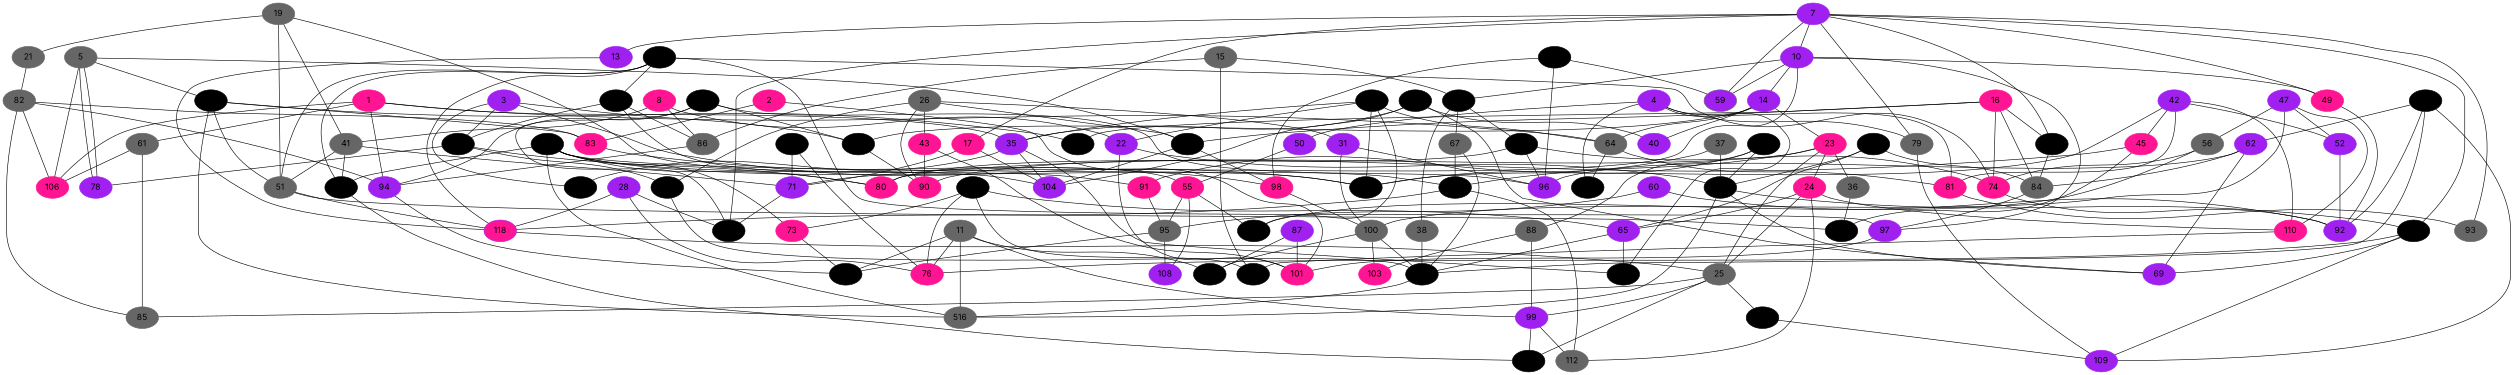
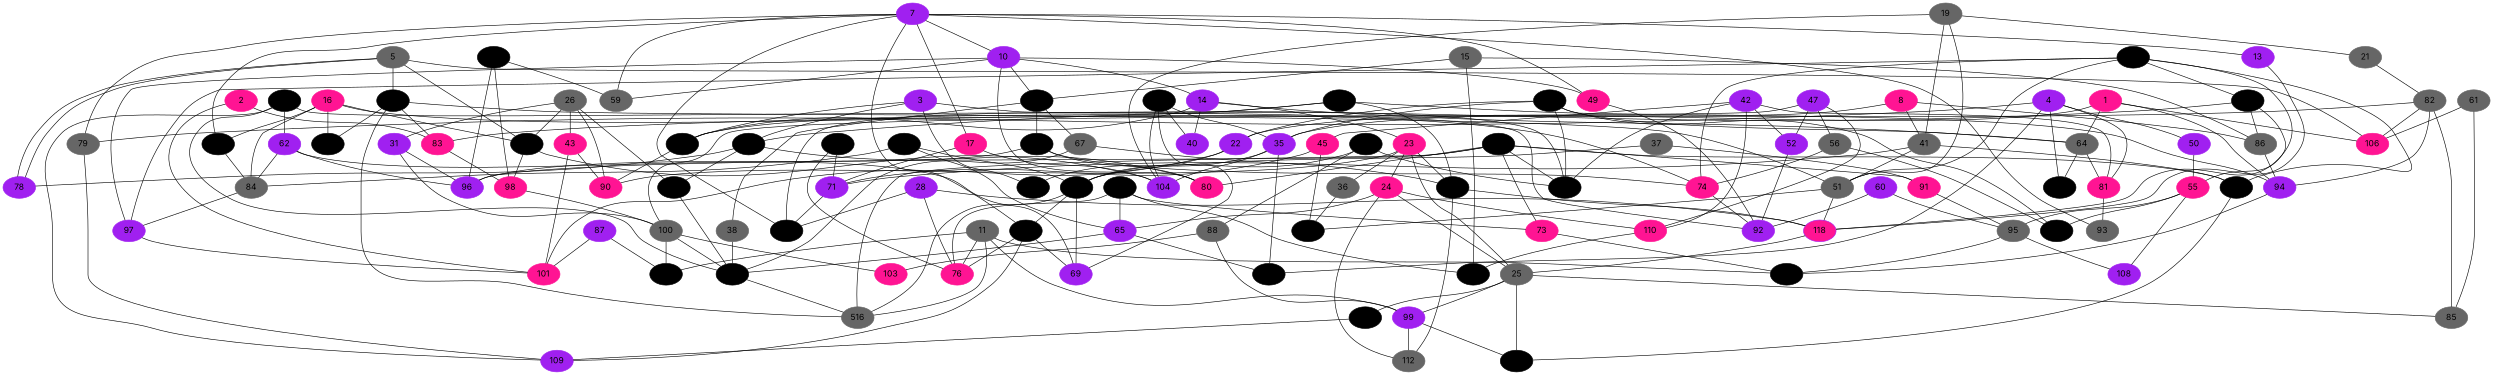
node "59": fillcolor purple -> gray40
edge "1" -- "61": removed
